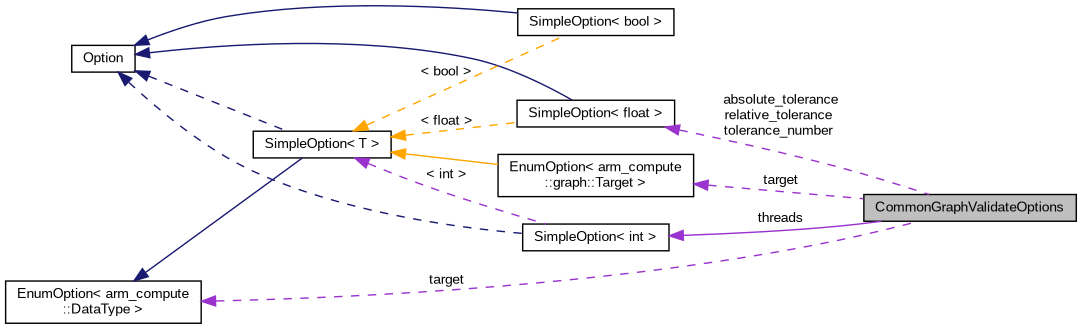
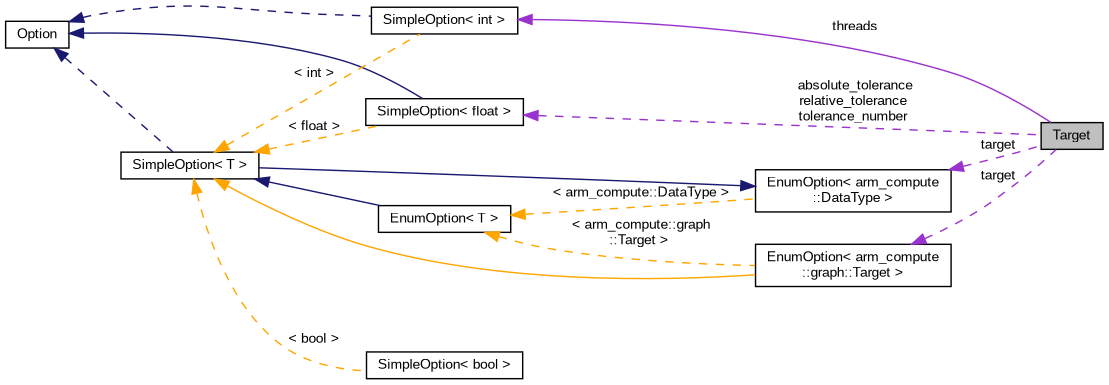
edge "SimpleOption< bool >" -> "Option": removed
edge "SimpleOption< int >" -> "SimpleOption< T >": color darkorchid3 -> orange
node "CommonGraphValidateOptions": label "CommonGraphValidateOptions" -> "Target"
node "EnumOption< T >": added
